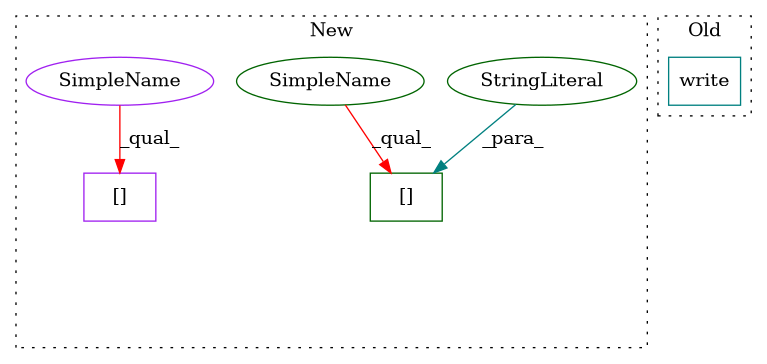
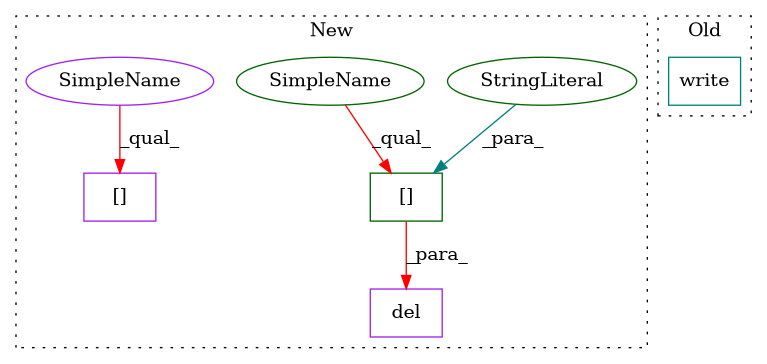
node "del": added
